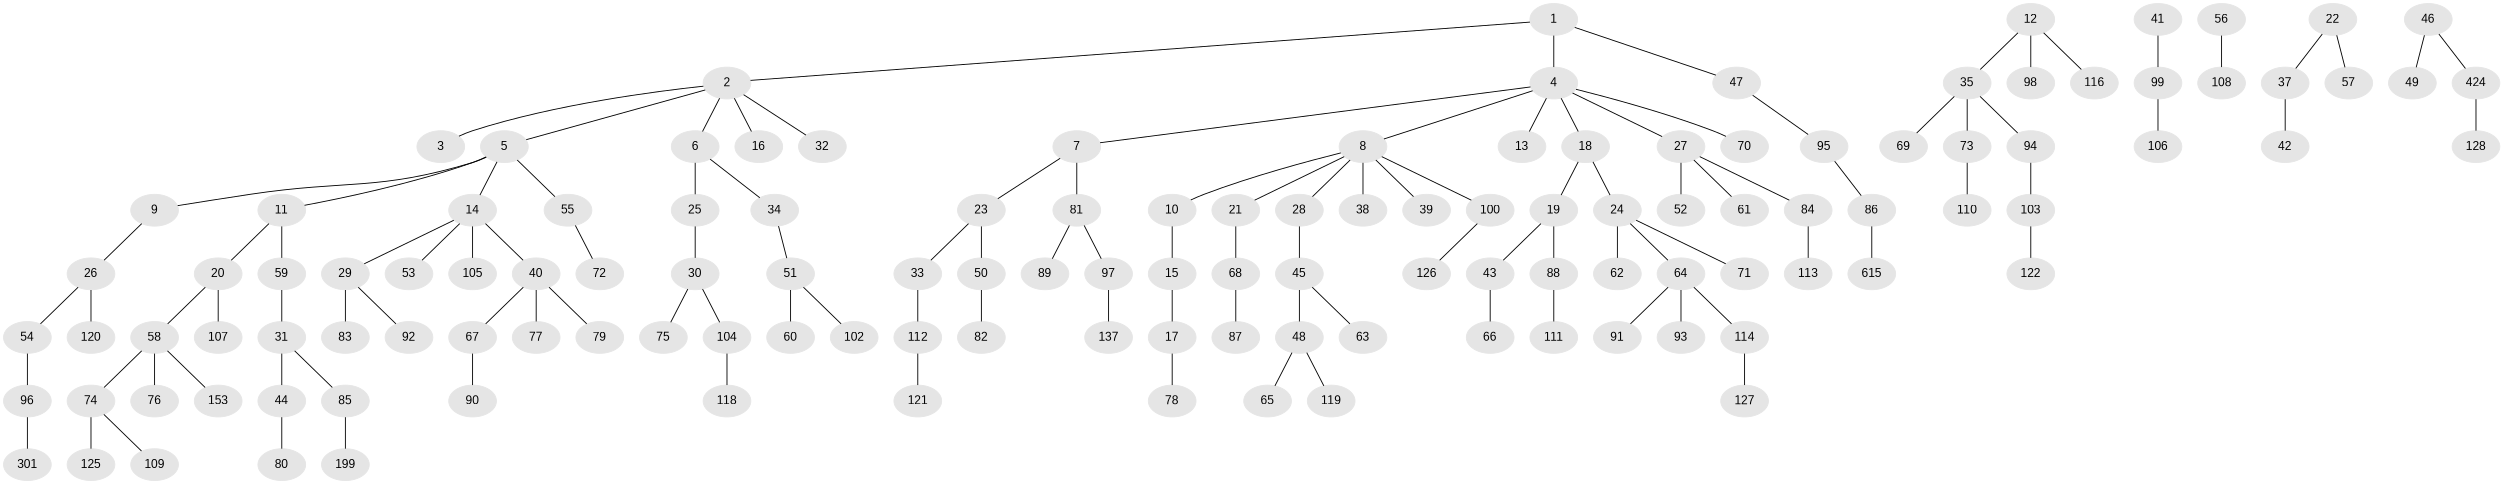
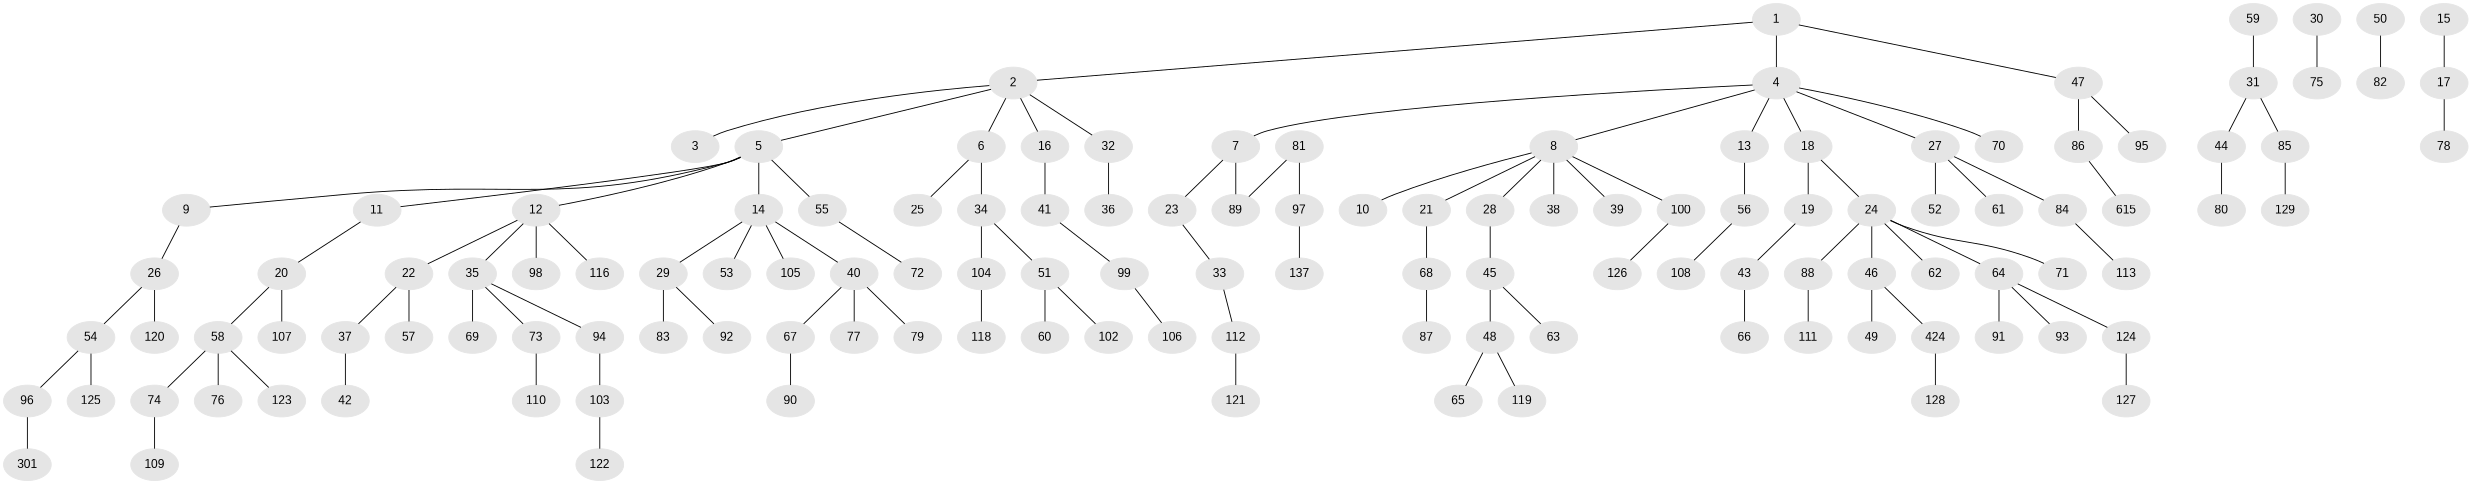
edge "95" -- "86": now "47" -- "86"
edge "16" -- "41": added
edge "7" -- "81": now "7" -- "89"
edge "13" -- "56": added
edge "5" -- "12": added
node "36": added
edge "11" -- "59": removed
edge "12" -- "22": added
edge "25" -- "30": removed
edge "23" -- "50": removed
edge "10" -- "15": removed
edge "19" -- "88": now "24" -- "88"
edge "24" -- "46": added
edge "30" -- "104": now "34" -- "104"
node "114": label "114" -> "124"
node "153": label "153" -> "123"
edge "74" -- "125": now "54" -- "125"
node "199": label "199" -> "129"
